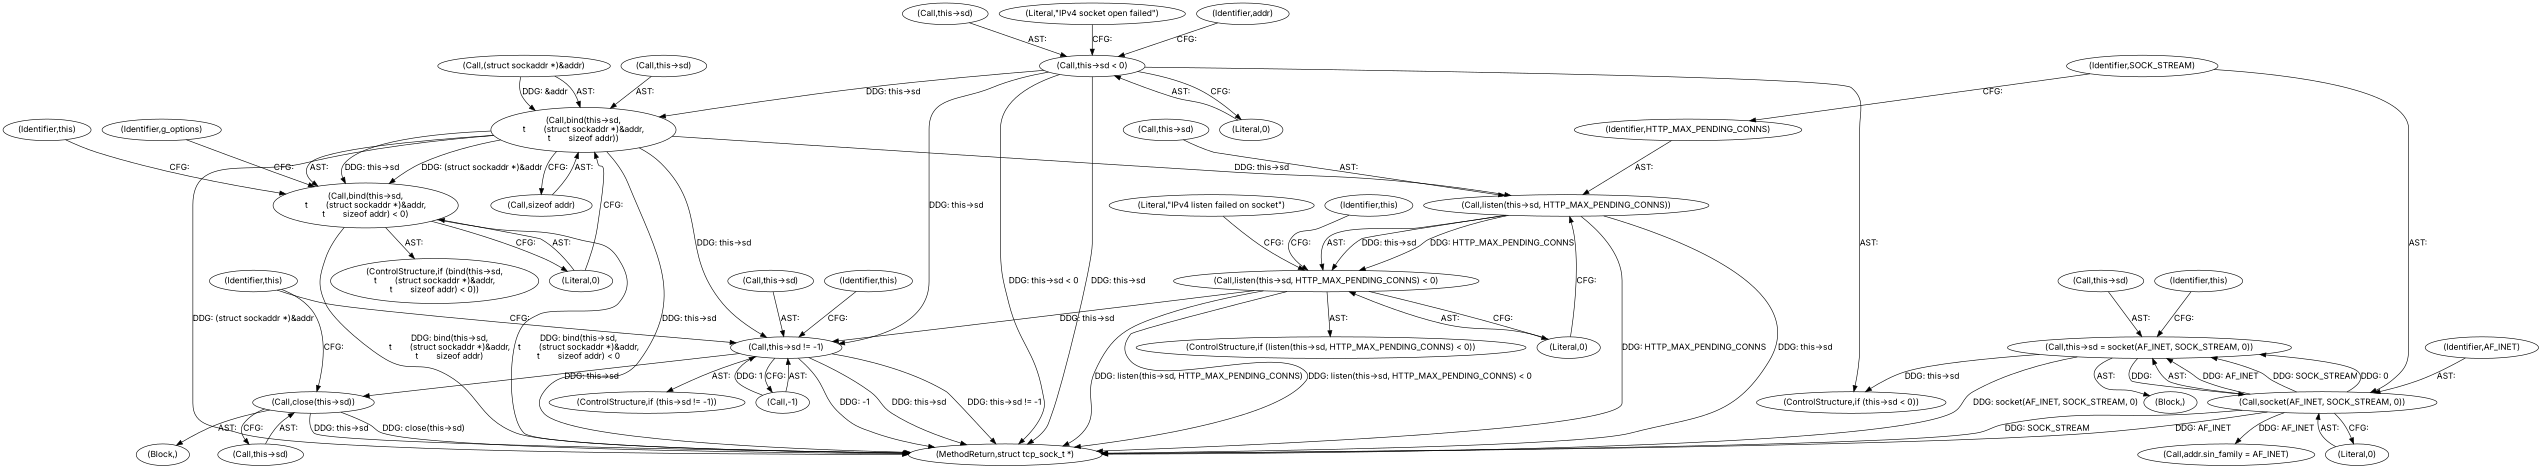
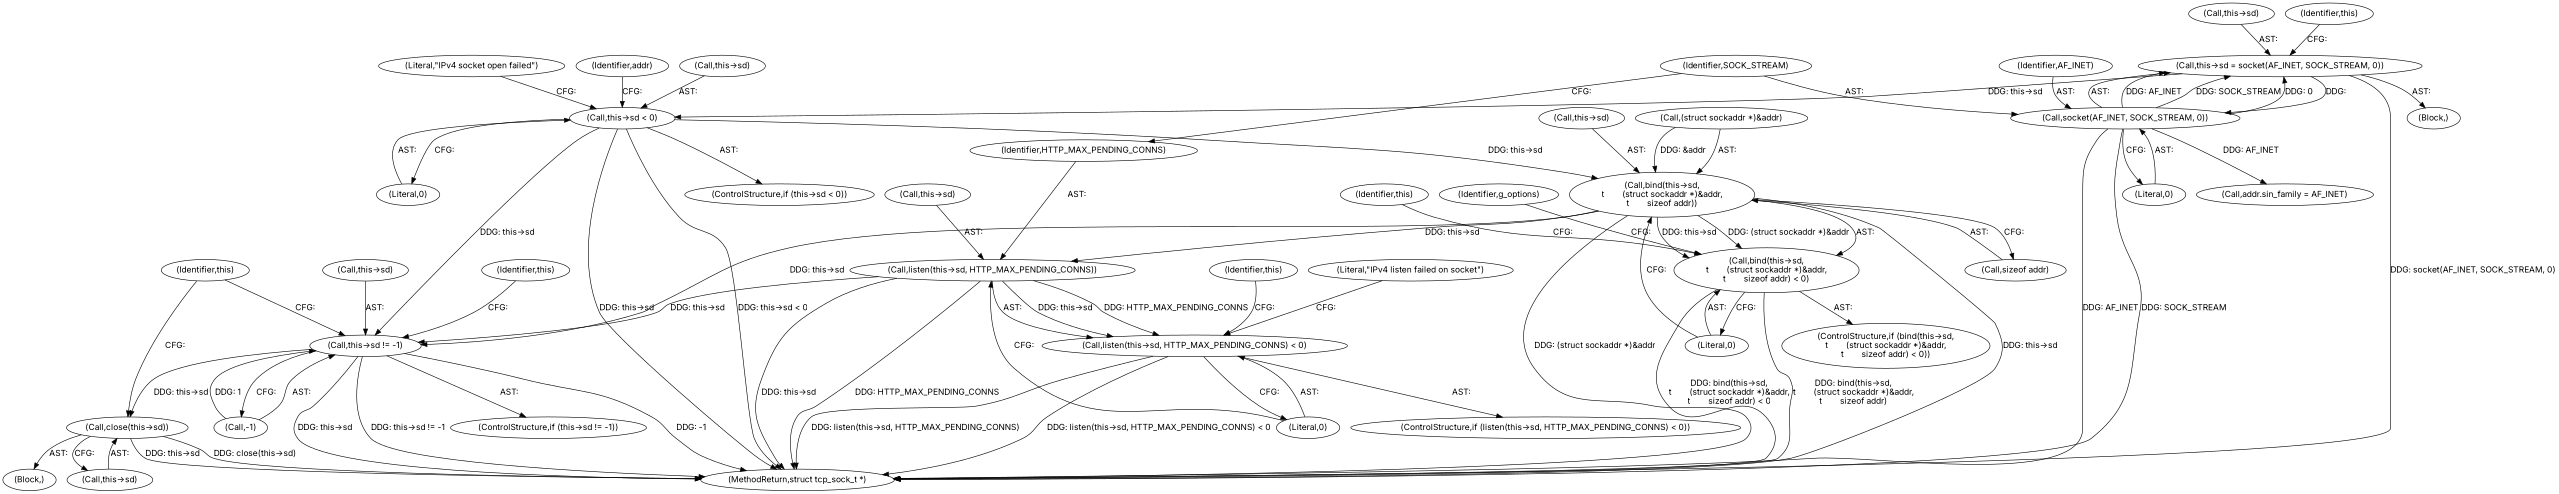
edge "(Call,listen(this->sd, HTTP_MAX_PENDING_CONNS) < 0)" -> "(Call,this->sd != -1)": now "(Call,listen(this->sd, HTTP_MAX_PENDING_CONNS))" -> "(Call,this->sd != -1)"
edge "(Call,this->sd = socket(AF_INET, SOCK_STREAM, 0))" -> "(ControlStructure,if (this->sd < 0))": now "(Call,this->sd = socket(AF_INET, SOCK_STREAM, 0))" -> "(Call,this->sd < 0)"
